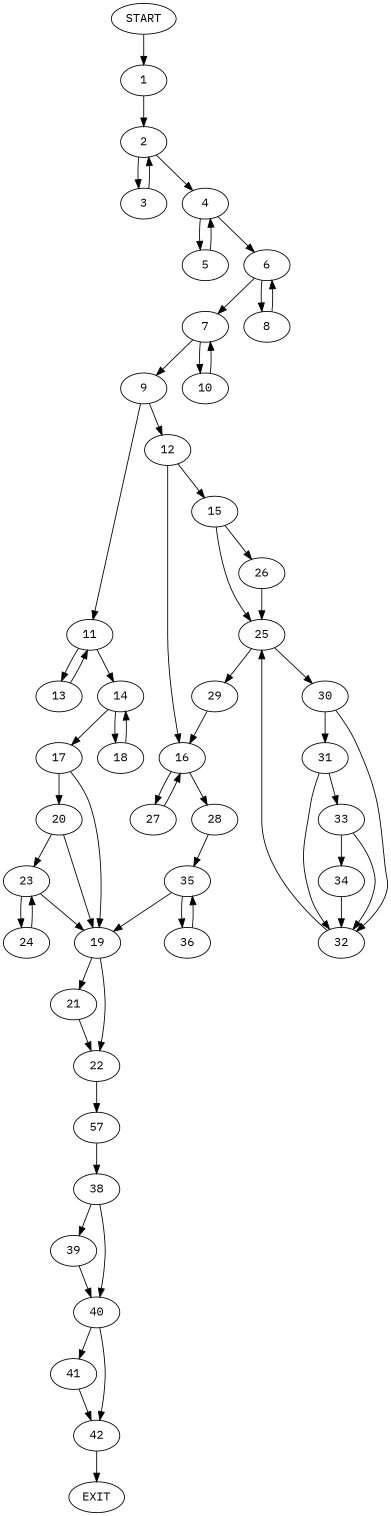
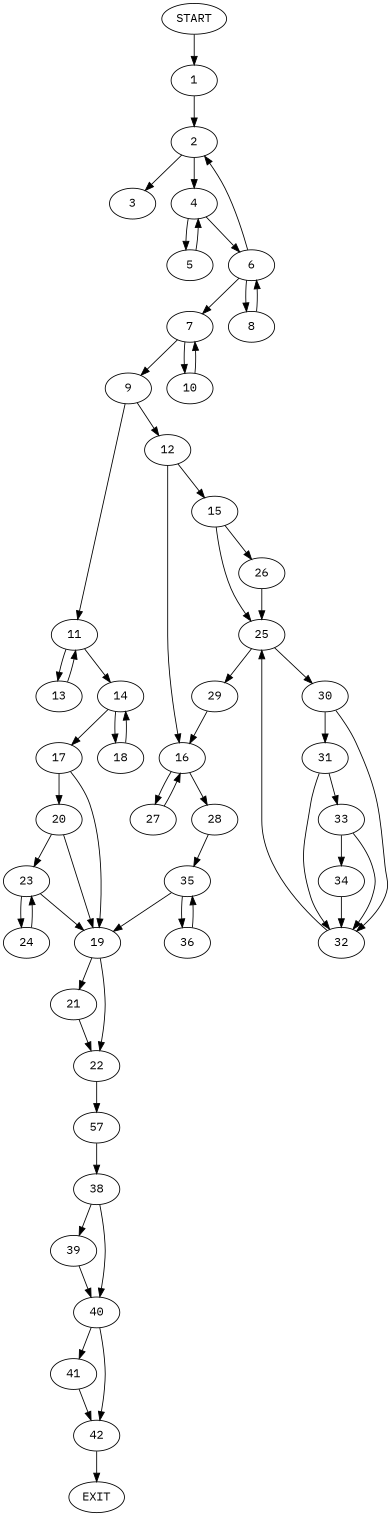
edge "3" -> "2": now "6" -> "2"
